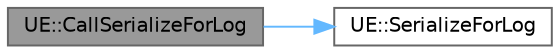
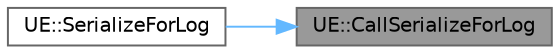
edge "UE::CallSerializeForLog" -> "UE::SerializeForLog": reversed
